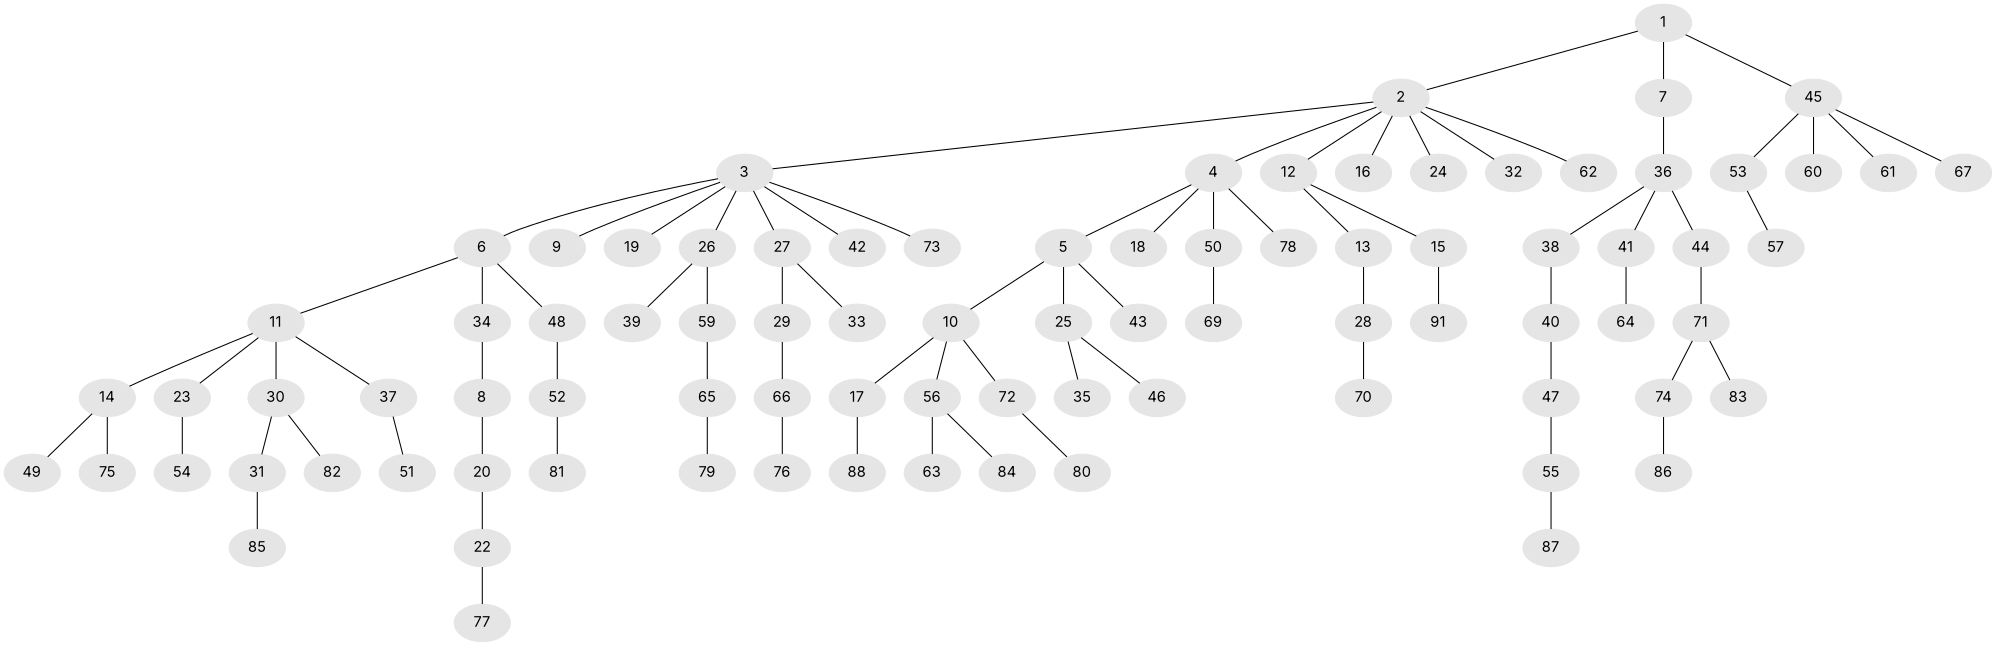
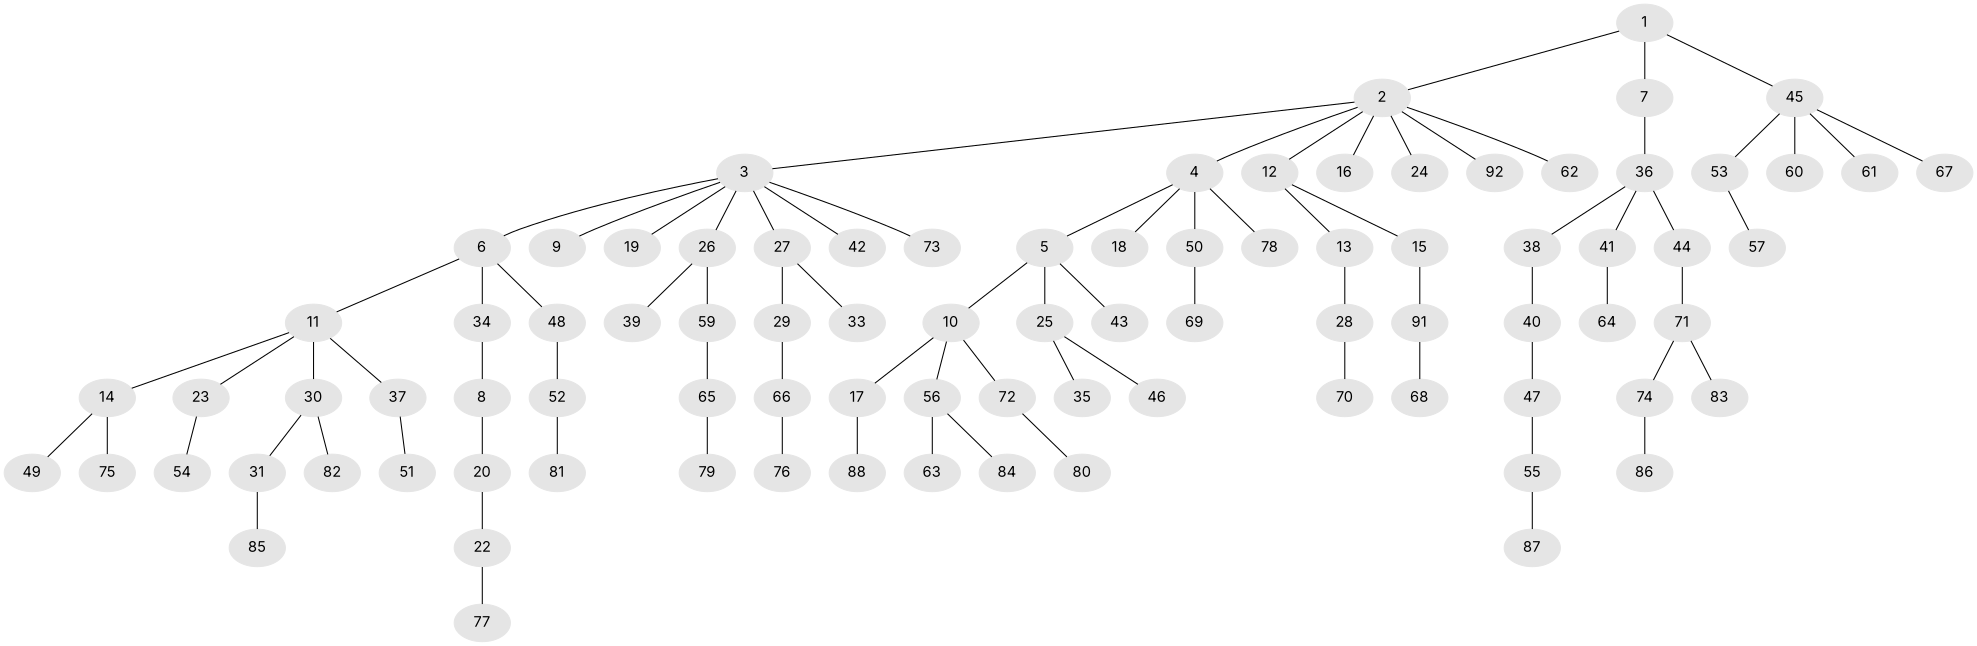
node "32": label "32" -> "92"
node "68": added
